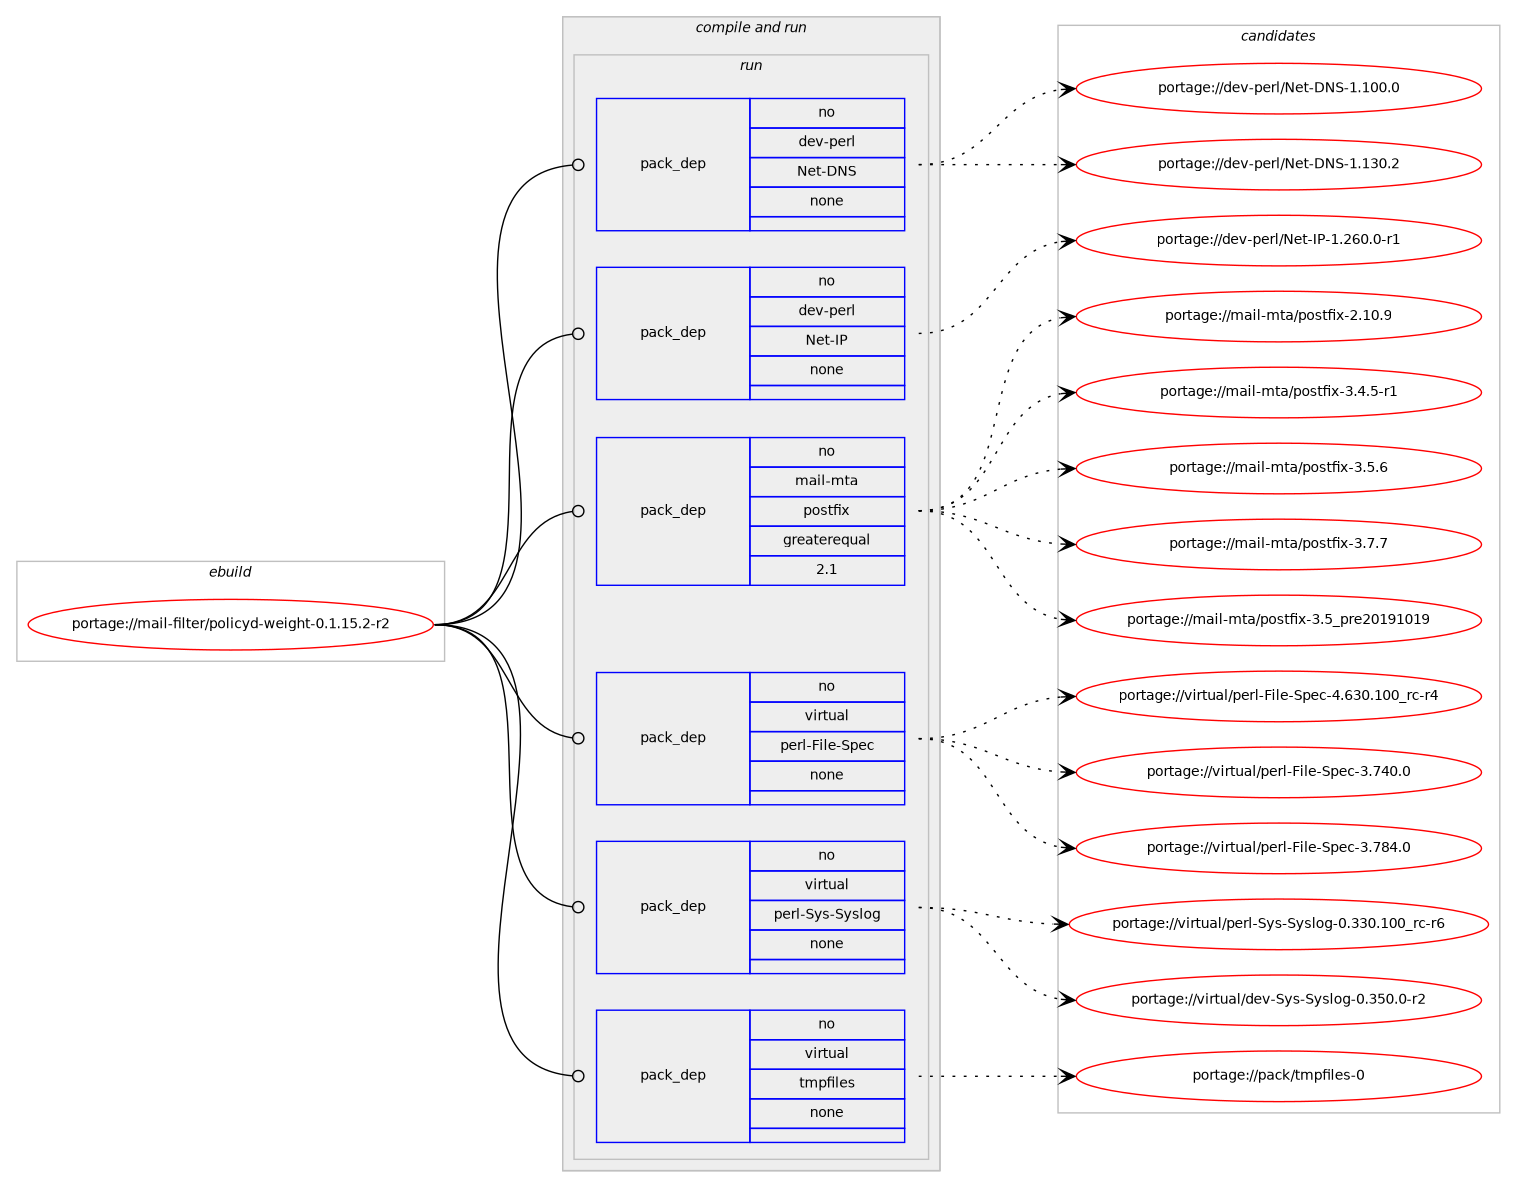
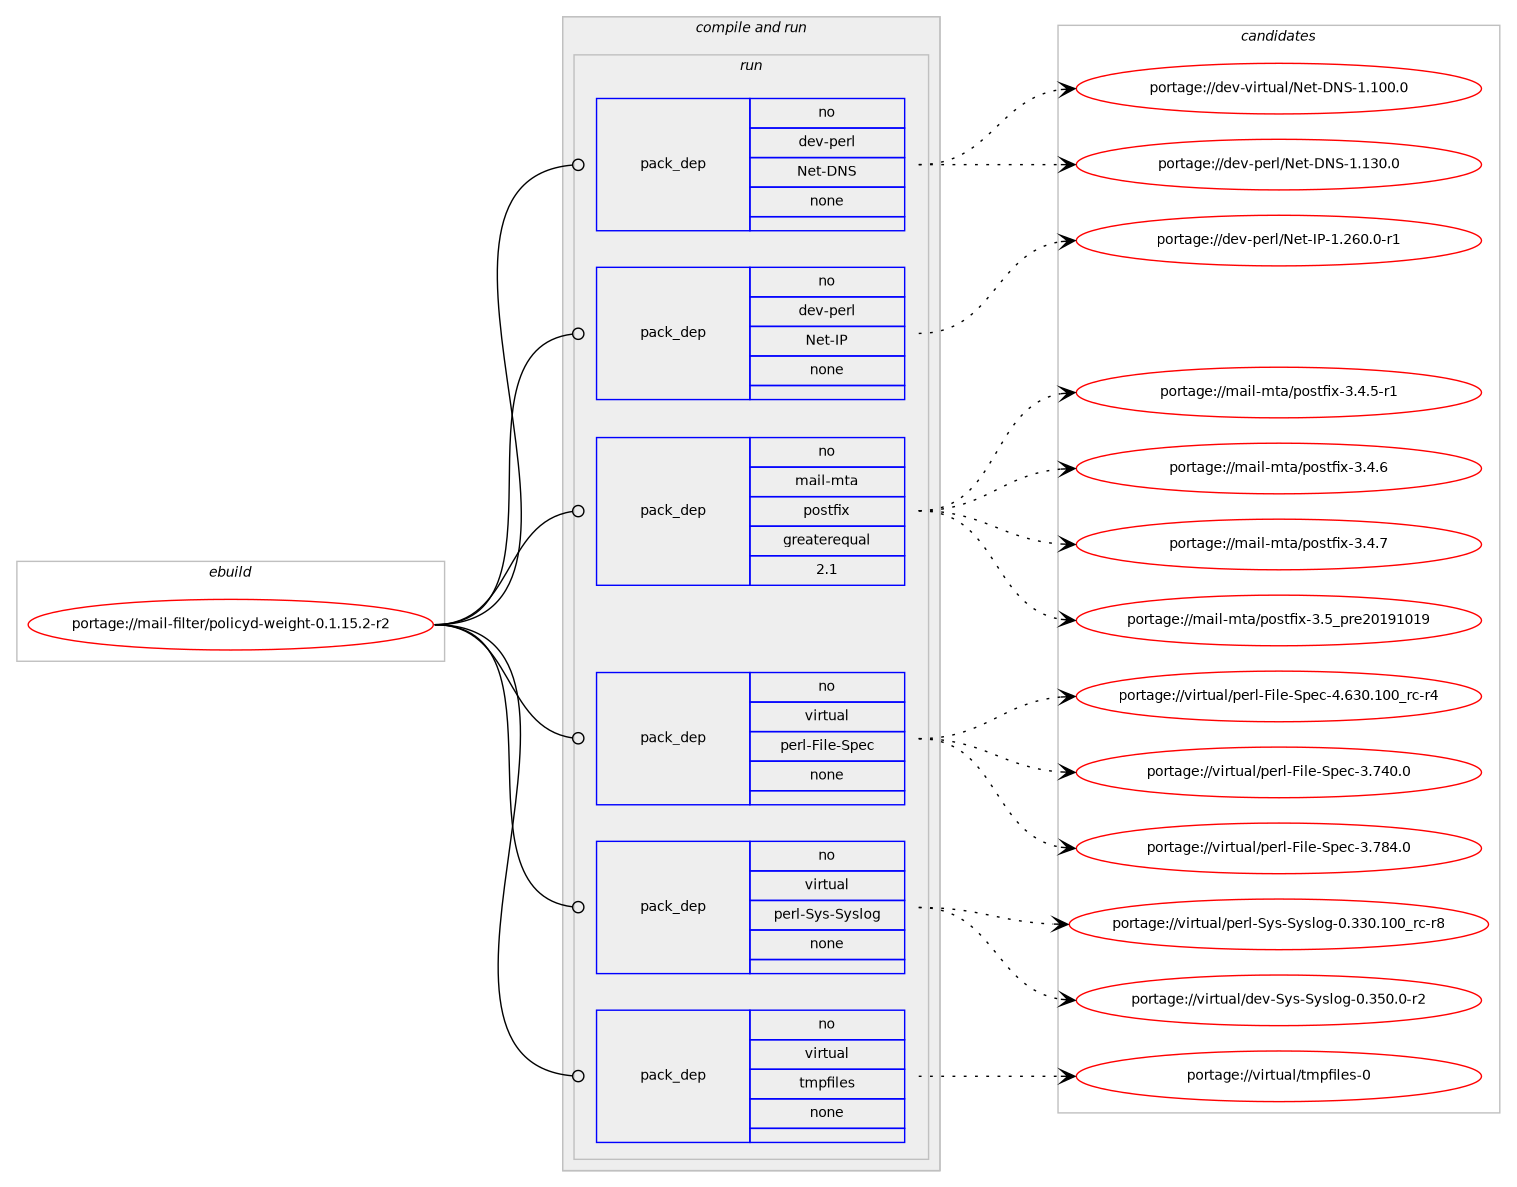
node "portage://dev-perl/Net-DNS-1.100.0": label "portage://dev-perl/Net-DNS-1.100.0" -> "portage://dev-virtual/Net-DNS-1.100.0"
node "portage://dev-perl/Net-DNS-1.130.2": label "portage://dev-perl/Net-DNS-1.130.2" -> "portage://dev-perl/Net-DNS-1.130.0"
node "portage://mail-mta/postfix-2.10.9": removed
node "portage://mail-mta/postfix-3.5.6": label "portage://mail-mta/postfix-3.5.6" -> "portage://mail-mta/postfix-3.4.6"
node "portage://mail-mta/postfix-3.7.7": label "portage://mail-mta/postfix-3.7.7" -> "portage://mail-mta/postfix-3.4.7"
node "portage://virtual/perl-Sys-Syslog-0.330.100_rc-r6": label "portage://virtual/perl-Sys-Syslog-0.330.100_rc-r6" -> "portage://virtual/perl-Sys-Syslog-0.330.100_rc-r8"
node "portage://pack/tmpfiles-0": label "portage://pack/tmpfiles-0" -> "portage://virtual/tmpfiles-0"
